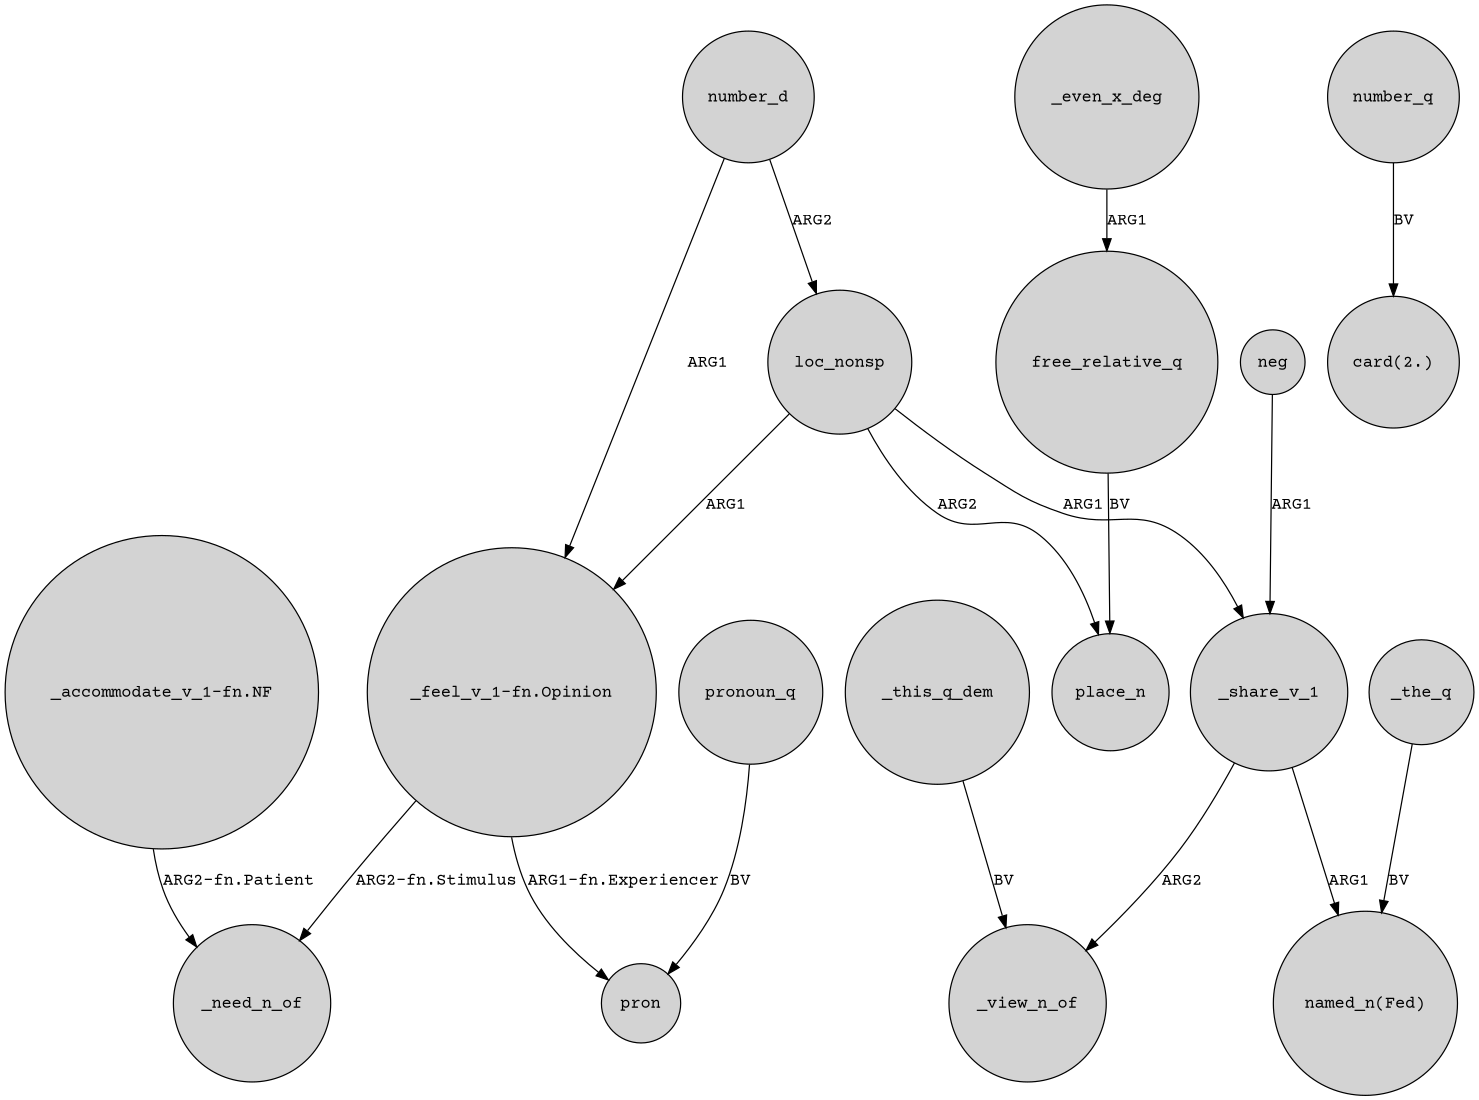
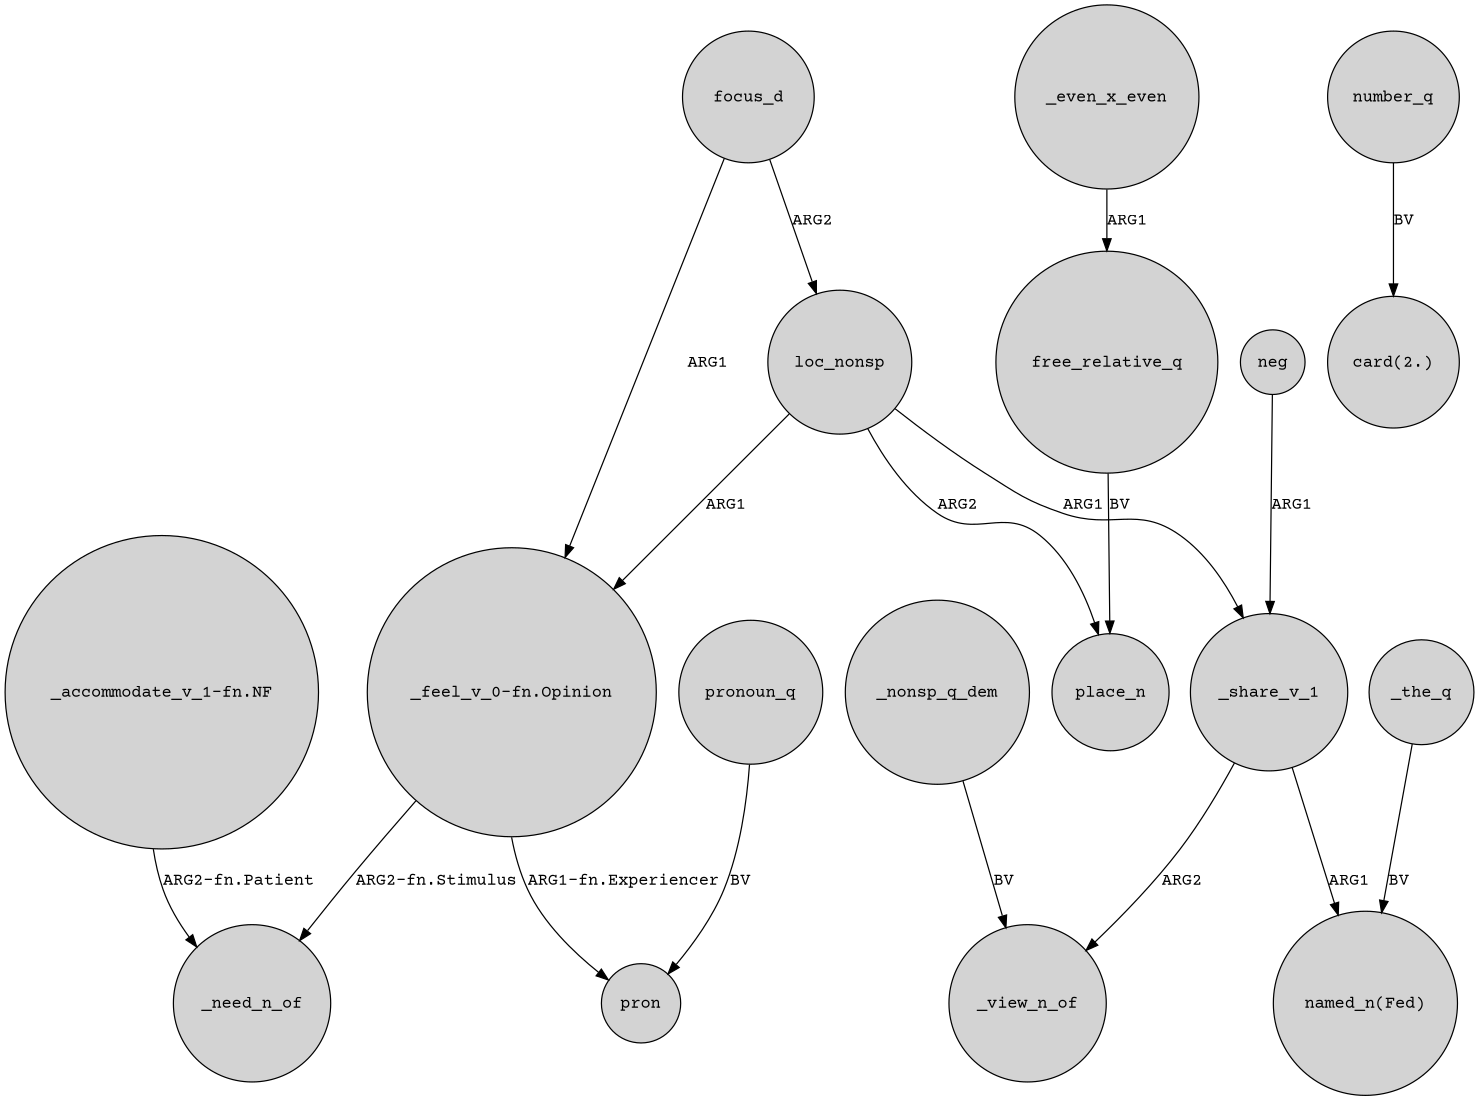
node "number_d": label "number_d" -> "focus_d"
node "_even_x_deg": label "_even_x_deg" -> "_even_x_even"
node "_feel_v_1-fn.Opinion": label "_feel_v_1-fn.Opinion" -> "_feel_v_0-fn.Opinion"
node "_this_q_dem": label "_this_q_dem" -> "_nonsp_q_dem"
